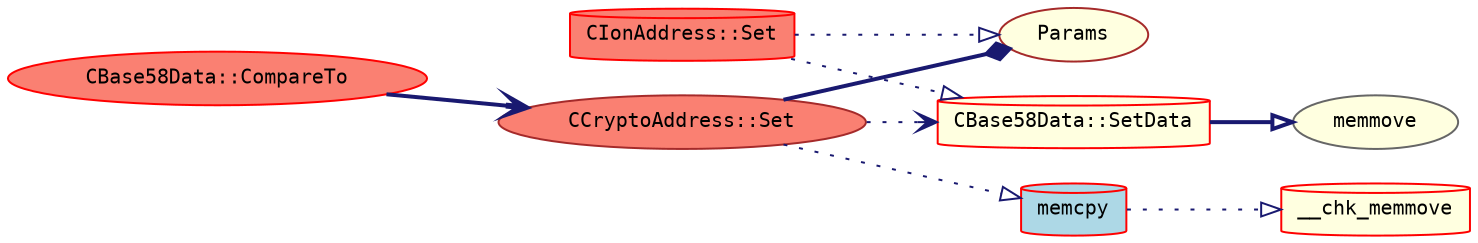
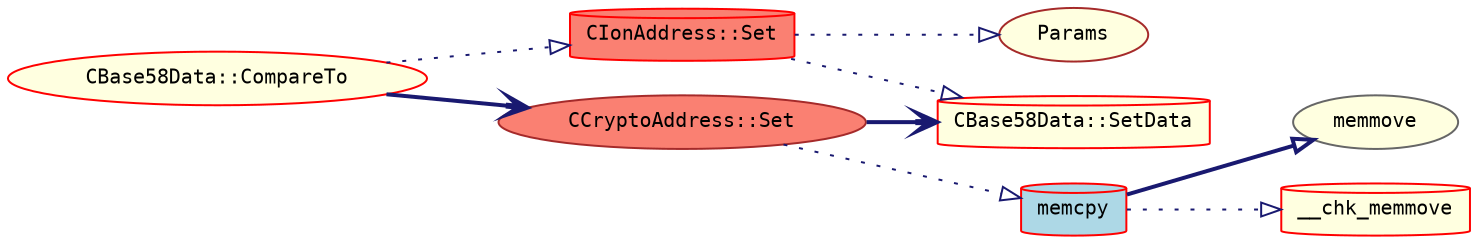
edge "CBase58Data::CompareTo" -> "CIonAddress::Set": added
edge "CCryptoAddress::Set" -> "Params": removed
node "CBase58Data::CompareTo": fillcolor salmon -> lightyellow
edge "CCryptoAddress::Set" -> "CBase58Data::SetData": style dotted -> bold
edge "CBase58Data::SetData" -> "memmove": now "memcpy" -> "memmove"
